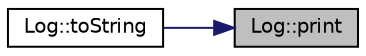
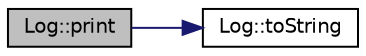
edge "Log::toString" -> "Log::print": reversed
